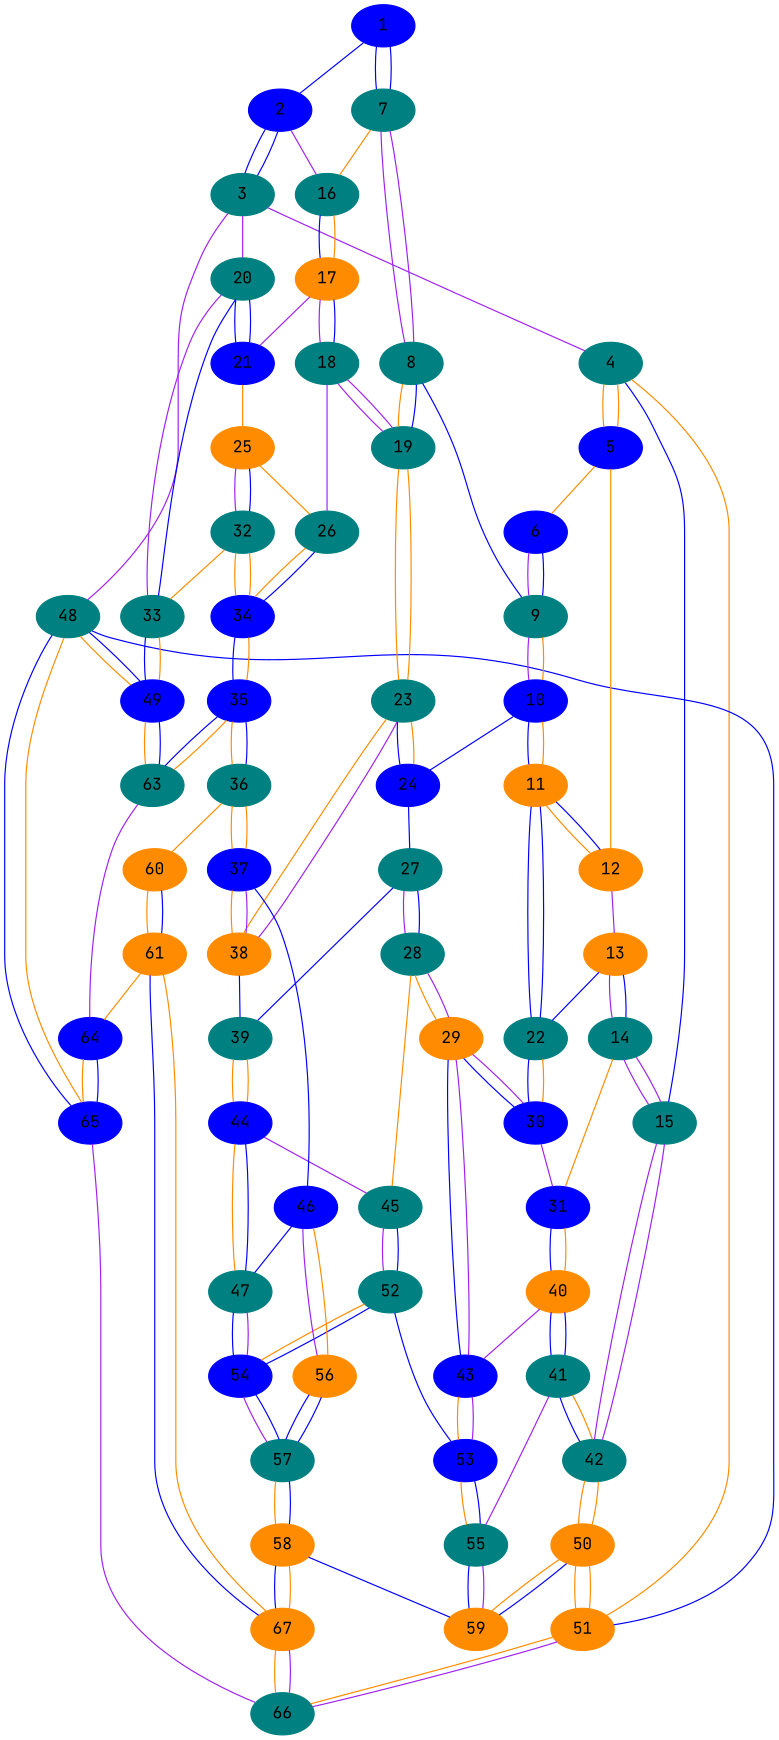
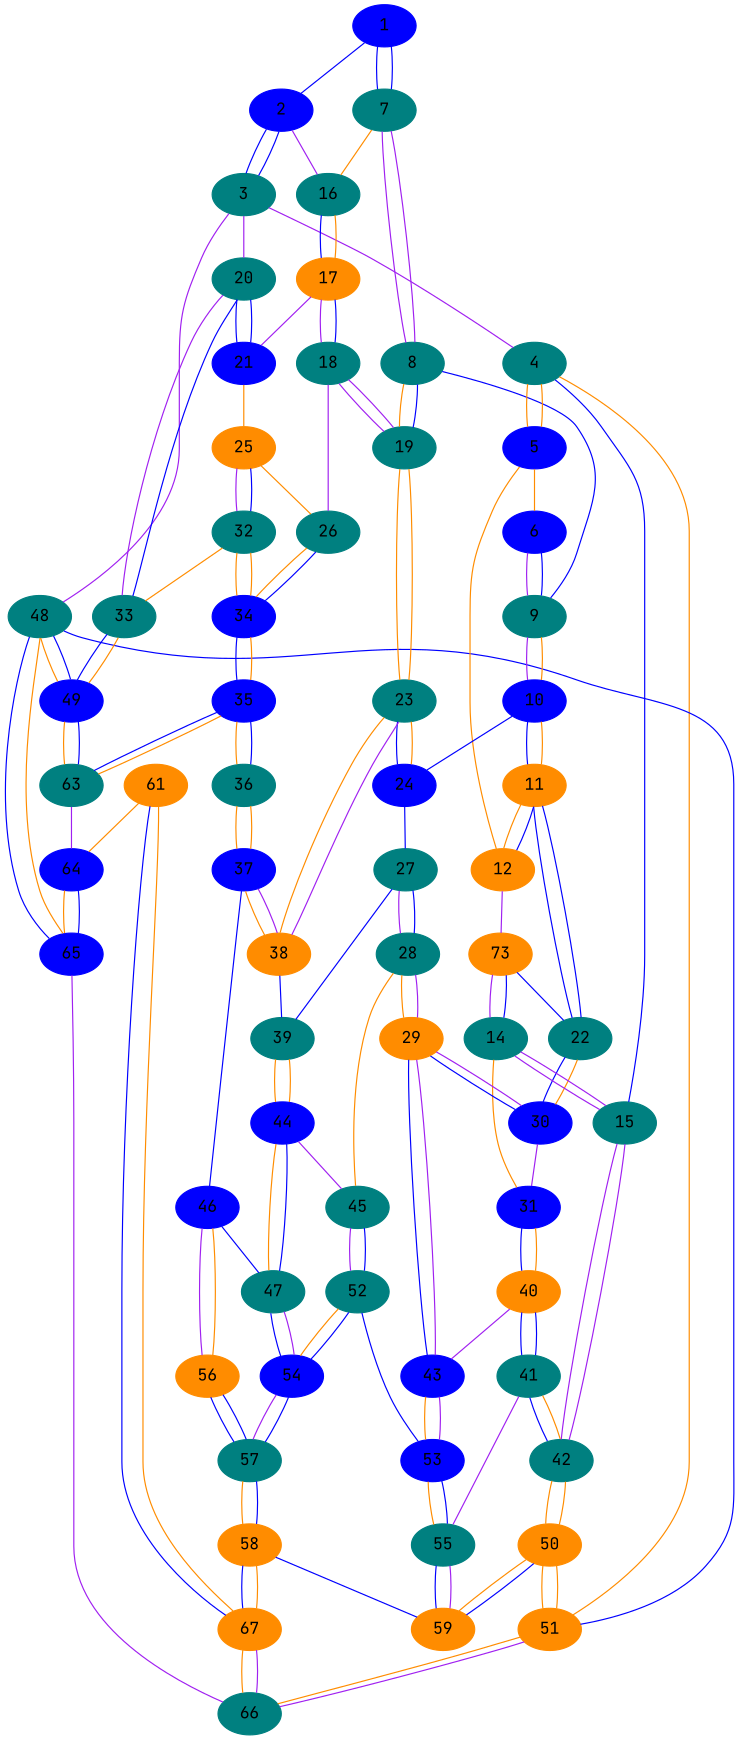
node "60": removed
node "13": label "13" -> "73"
